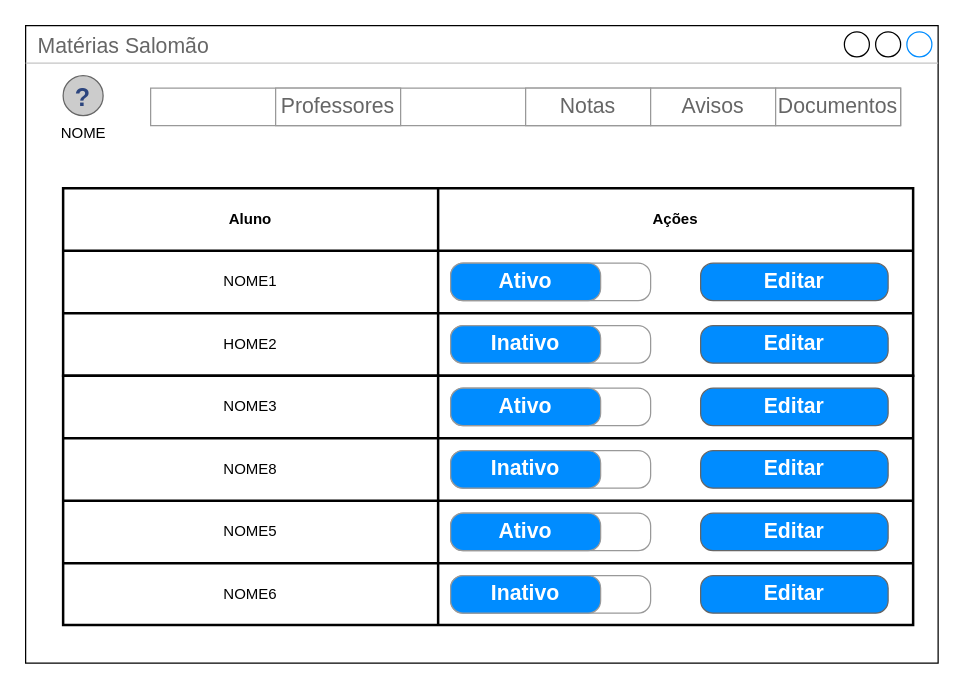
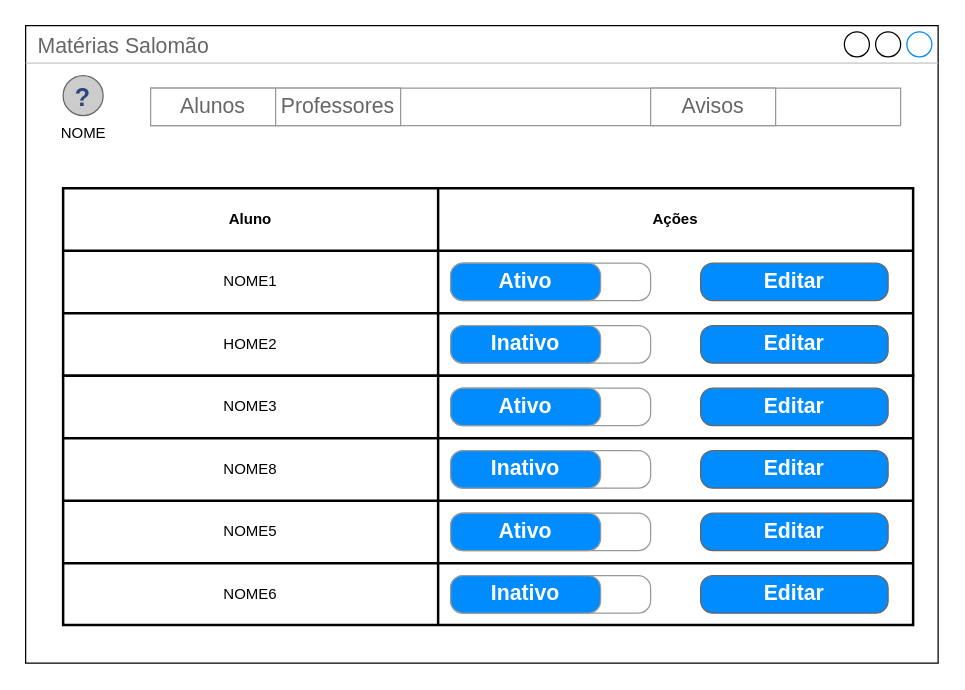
node "Alunos": added
node "Notas": removed
node "Documentos": removed
